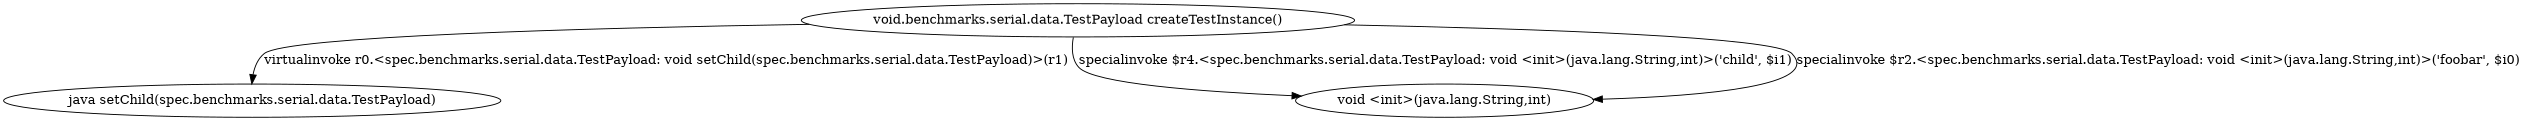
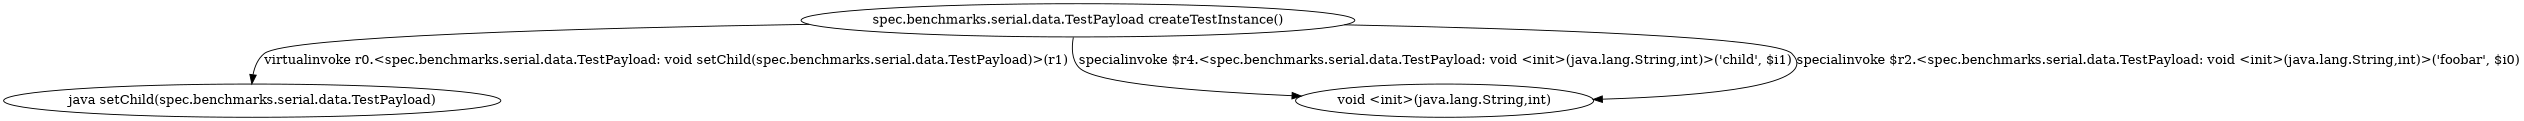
node "void.benchmarks.serial.data.TestPayload createTestInstance()": label "void.benchmarks.serial.data.TestPayload createTestInstance()" -> "spec.benchmarks.serial.data.TestPayload createTestInstance()"
